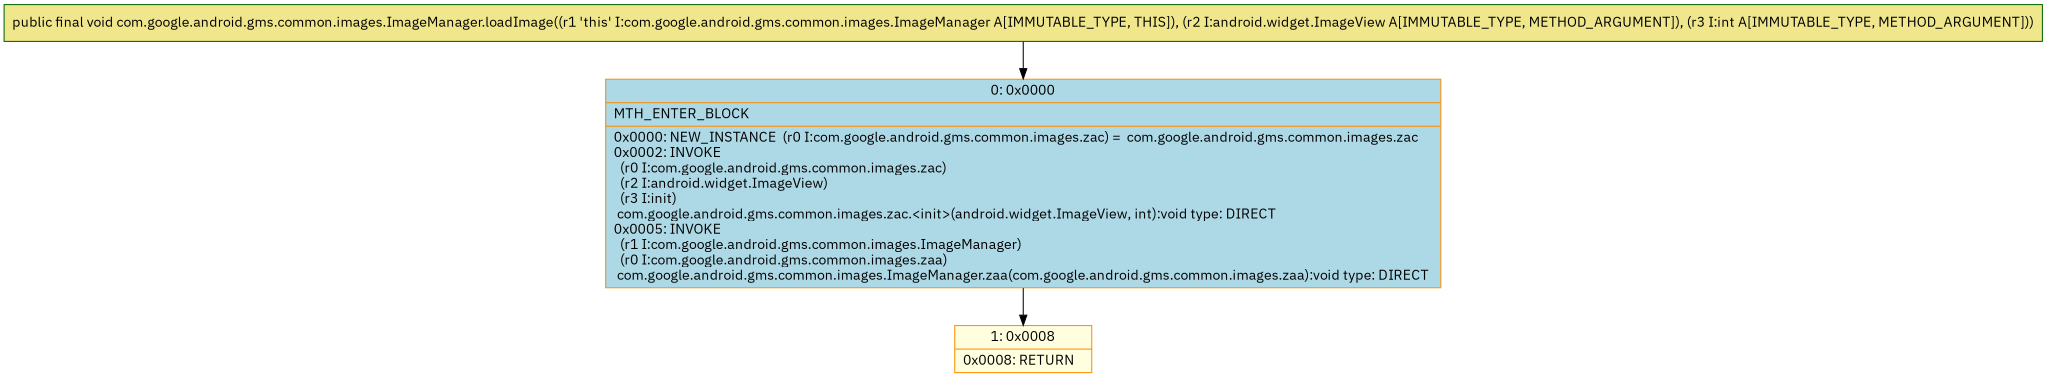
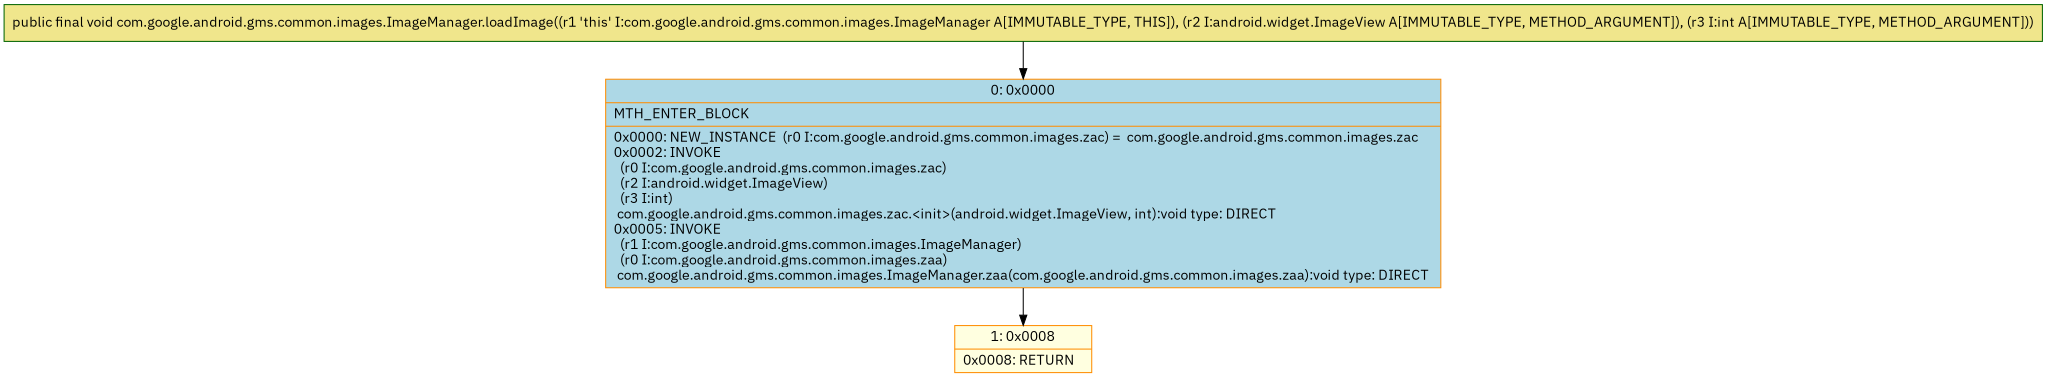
node "0: 0x0000": text "(r3 I:init)" -> "(r3 I:int)"
